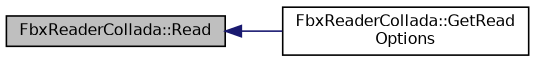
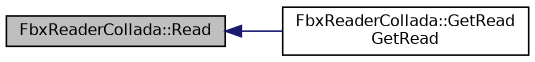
node "FbxReaderCollada::GetRead Options": label "FbxReaderCollada::GetRead Options" -> "FbxReaderCollada::GetRead GetRead"
